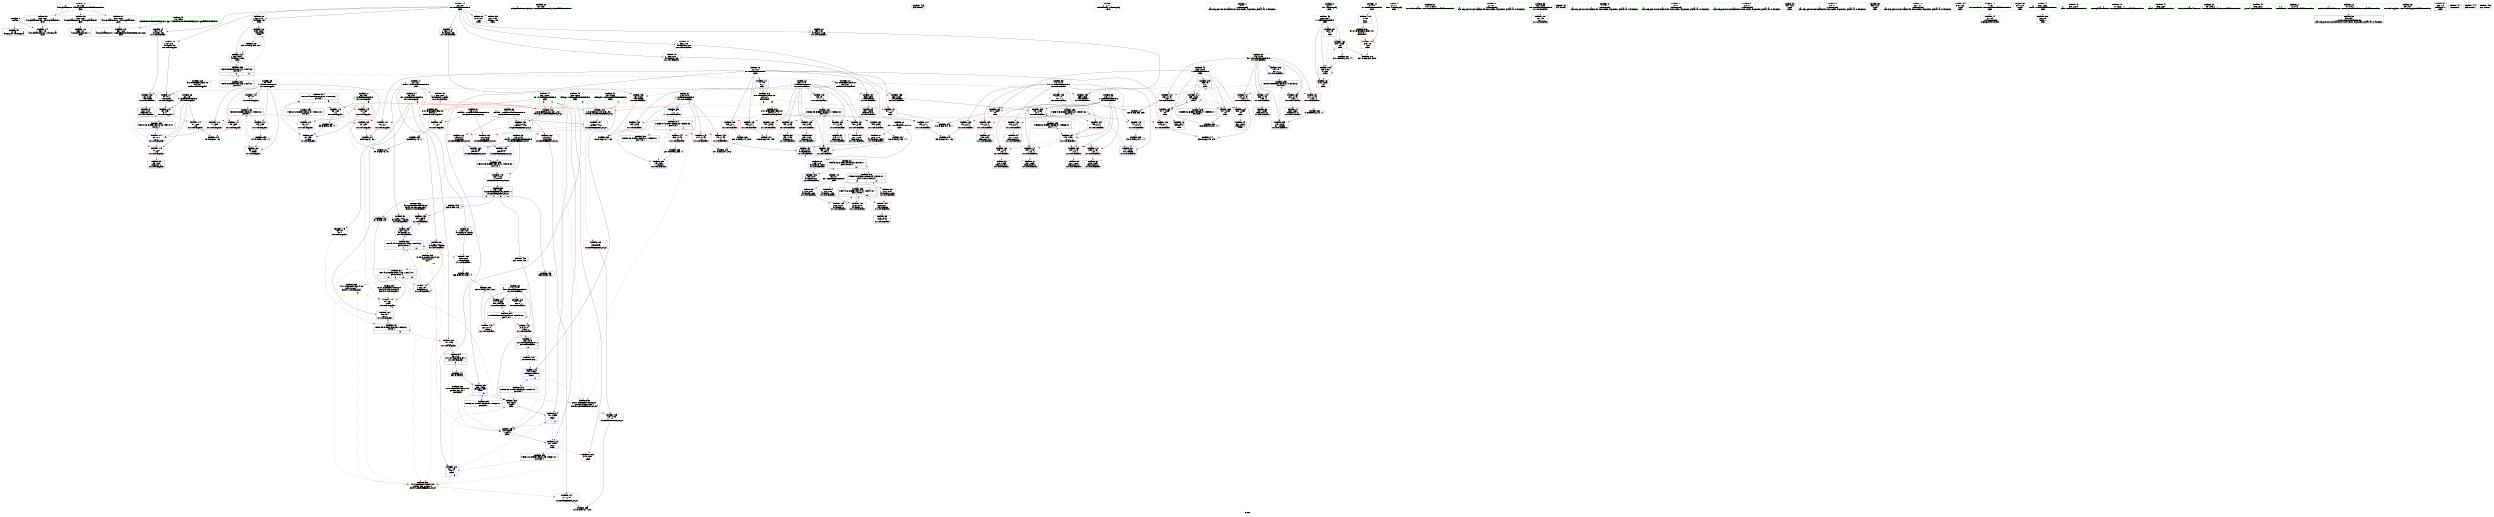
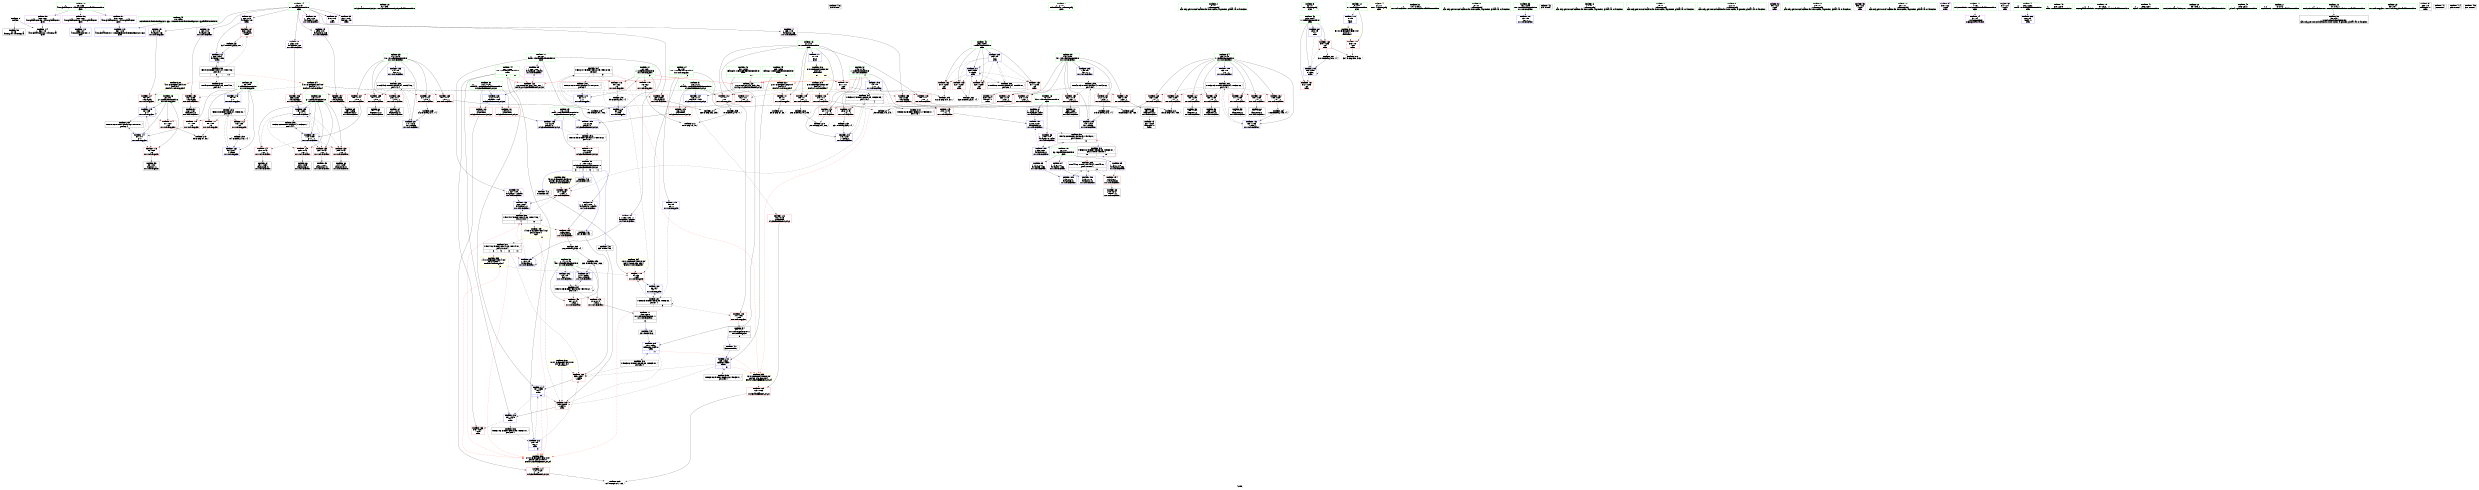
edge "NodeID: 164" -> "NodeID: 73": now "NodeID: 68" -> "NodeID: 73"
node "NodeID: 109": removed
